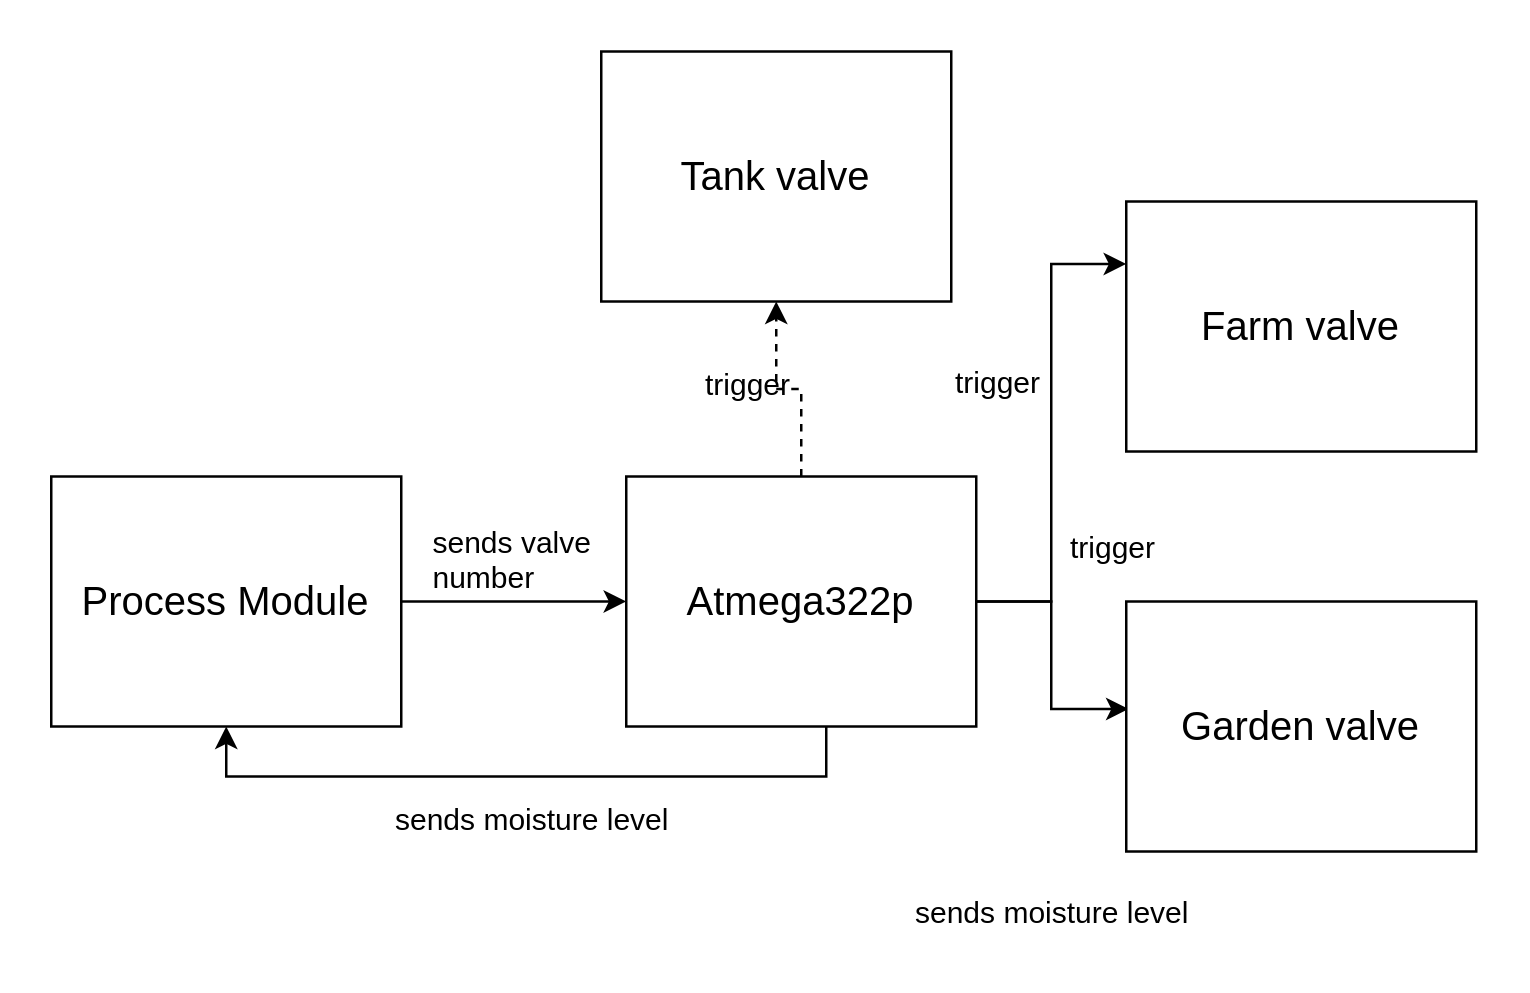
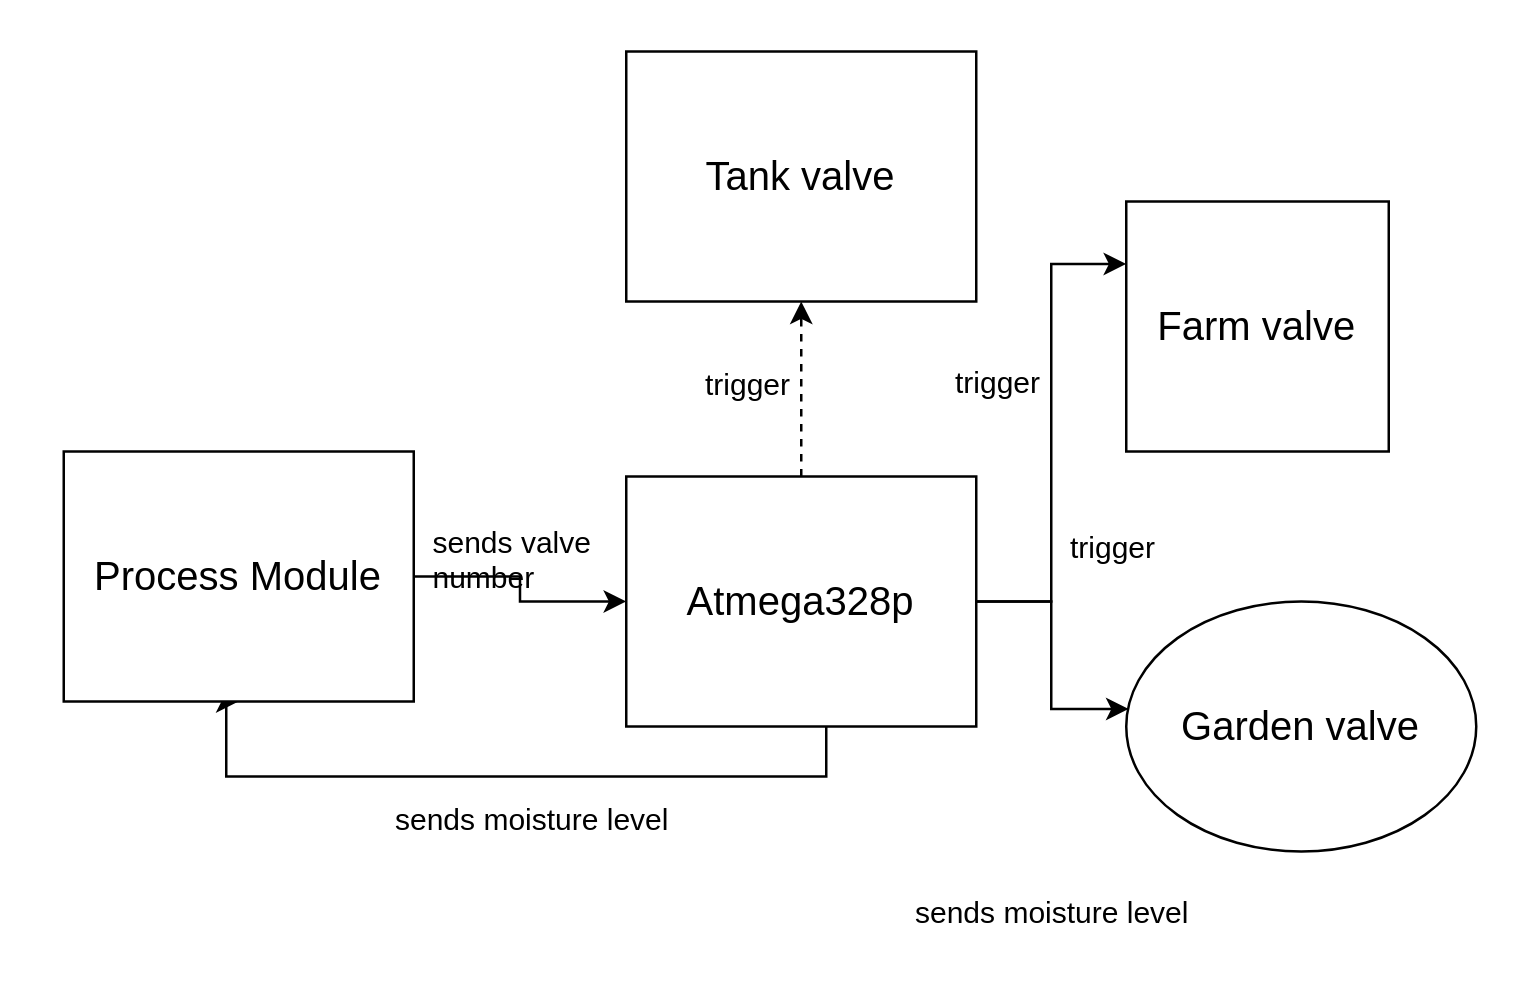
node "Tank valve": moved (776, 176) -> (801, 176)
node "Farm valve": size 350x250 -> 263x250
node "Process Module": moved (226, 601) -> (239, 576)
node "Atmega322p": label "Atmega322p" -> "Atmega328p"
node "Garden valve": shape rectangle -> ellipse
